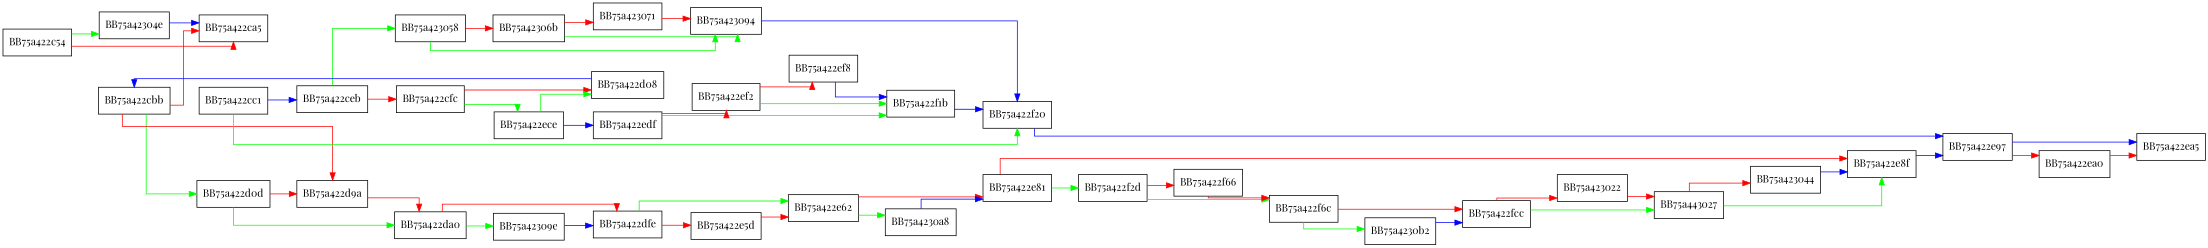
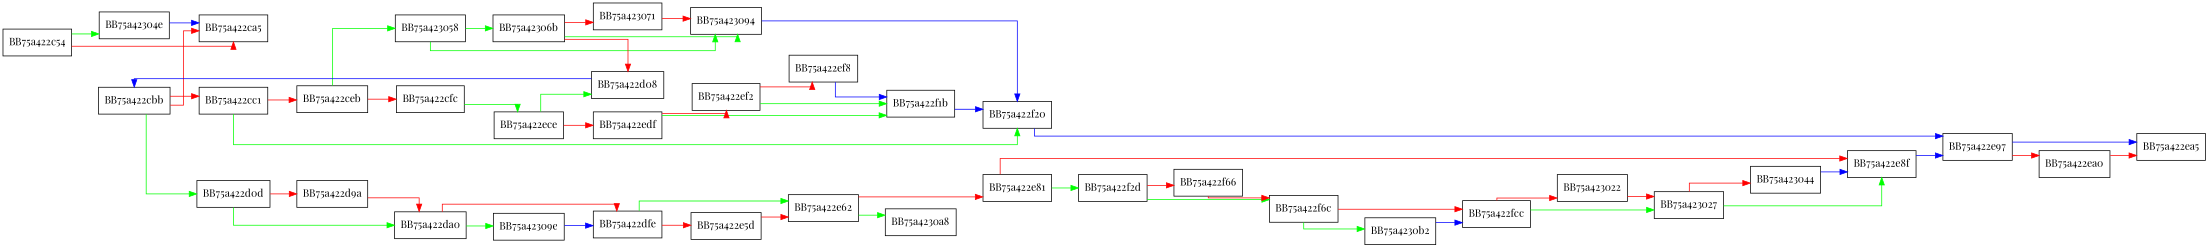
edge "BB75a423058" -> "BB75a42306b": color red -> green
edge "BB75a422cfc" -> "BB75a422d08": now "BB75a42306b" -> "BB75a422d08"
edge "BB75a422cc1" -> "BB75a422ceb": color blue -> red
edge "BB75a422ece" -> "BB75a422edf": color blue -> red
edge "BB75a422cbb" -> "BB75a422d9a": now "BB75a422cbb" -> "BB75a422cc1"
edge "BB75a4230a8" -> "BB75a422e81": removed
node "BB75a443027": label "BB75a443027" -> "BB75a423027"
